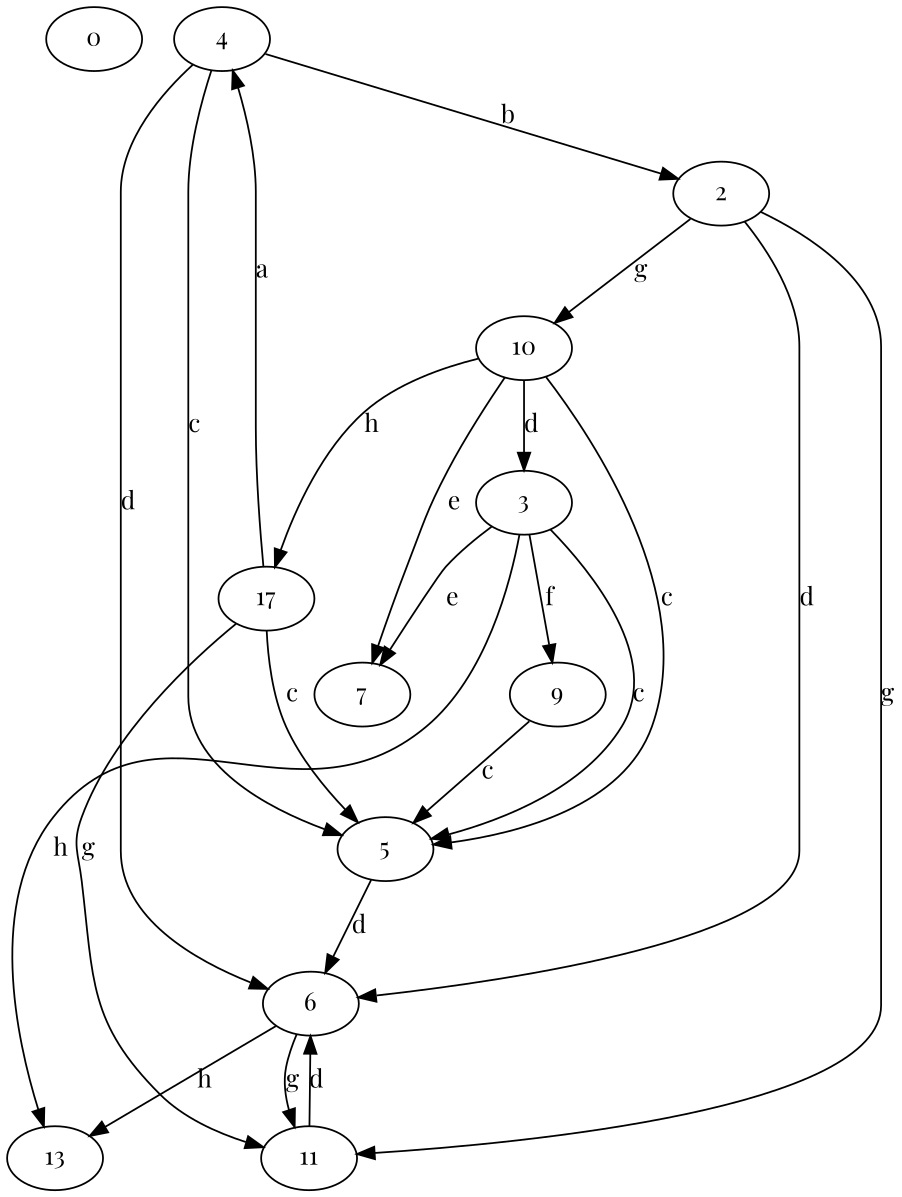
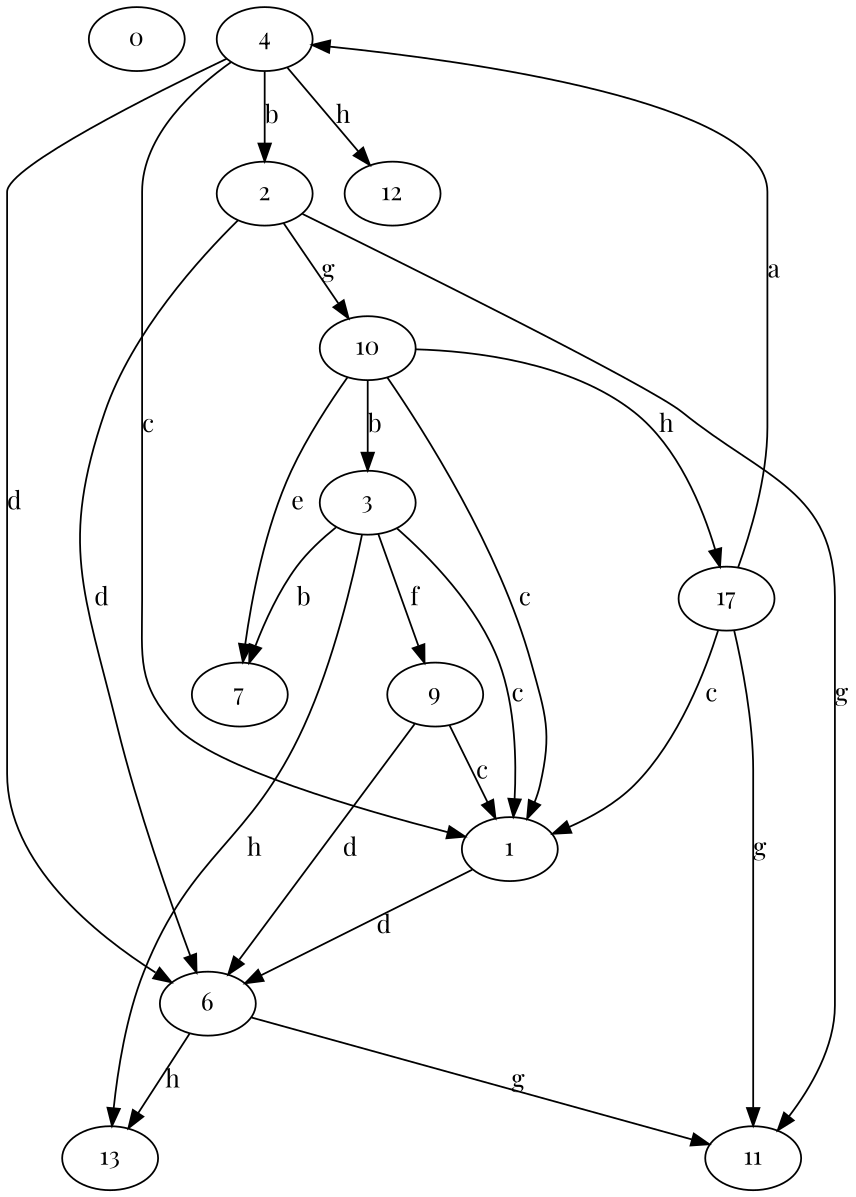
node "12": added
edge "10" -> "3": label "d" -> "b"
edge "3" -> "7": label "e" -> "b"
node "5": label "5" -> "1"
edge "11" -> "6": now "9" -> "6"
